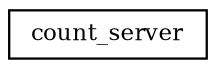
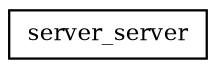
node "count_server": label "count_server" -> "server_server"
